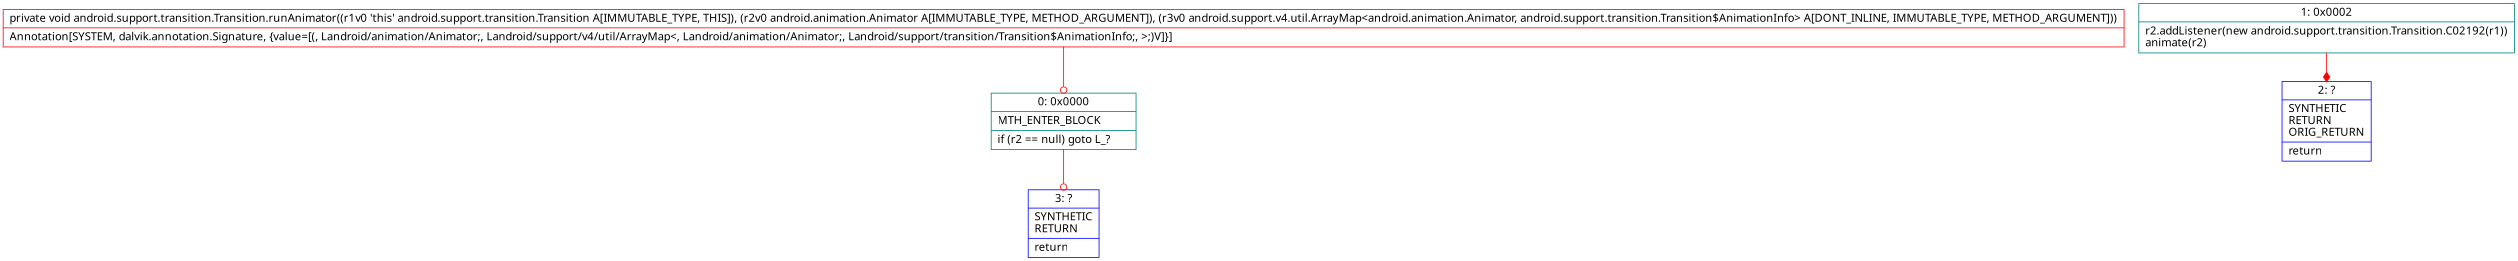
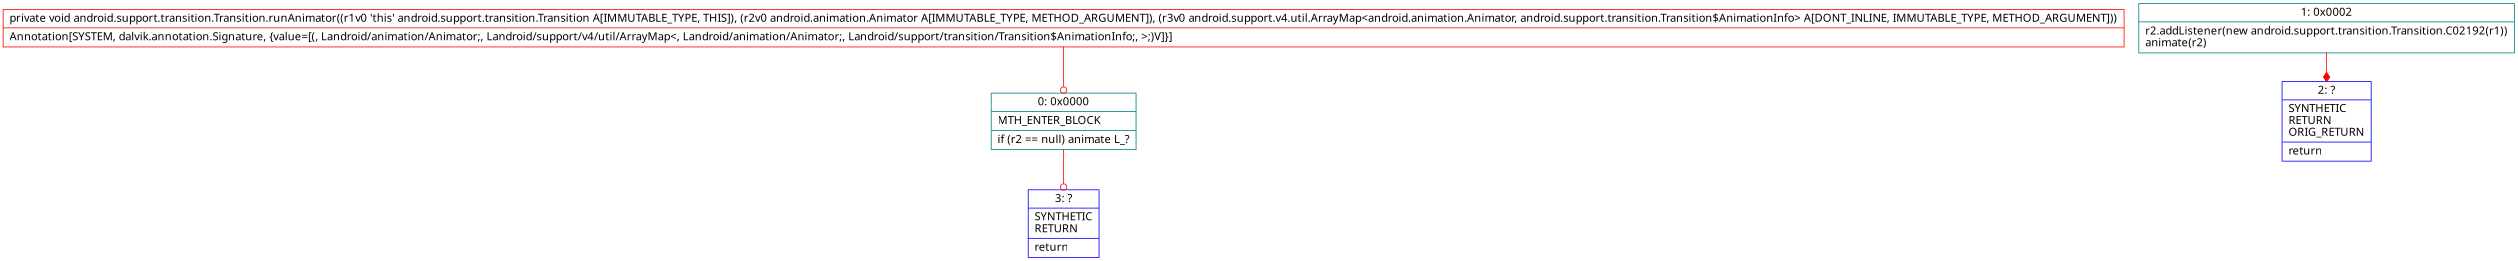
node "0: 0x0000": text "if (r2 == null) goto L_?" -> "if (r2 == null) animate L_?"
